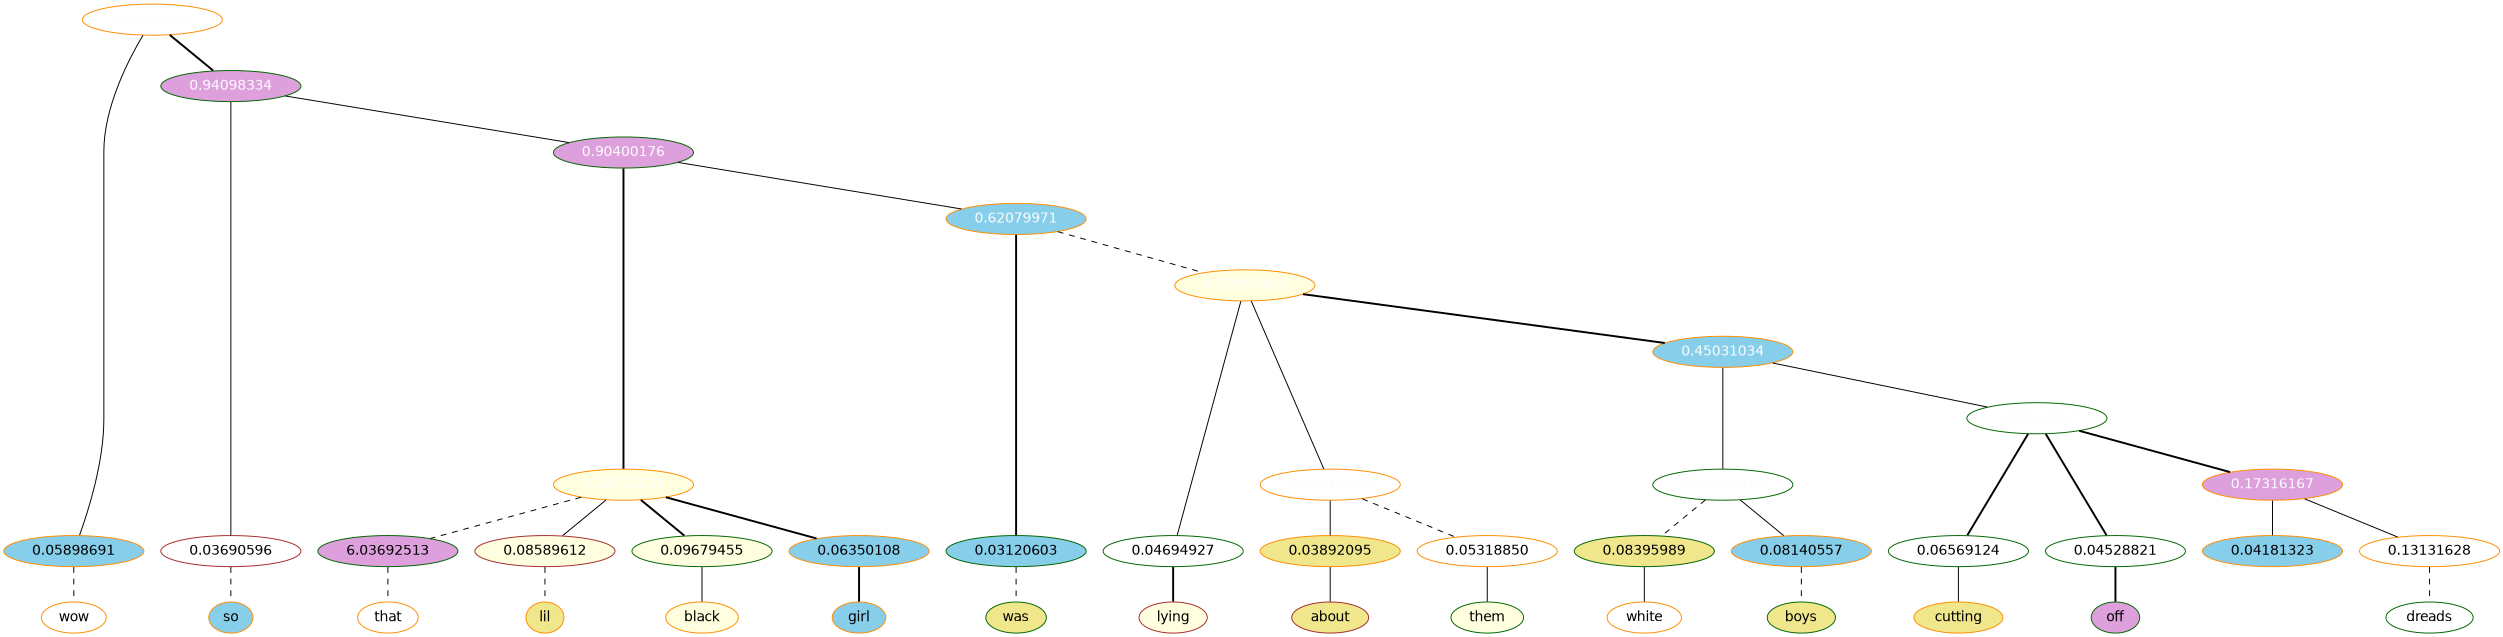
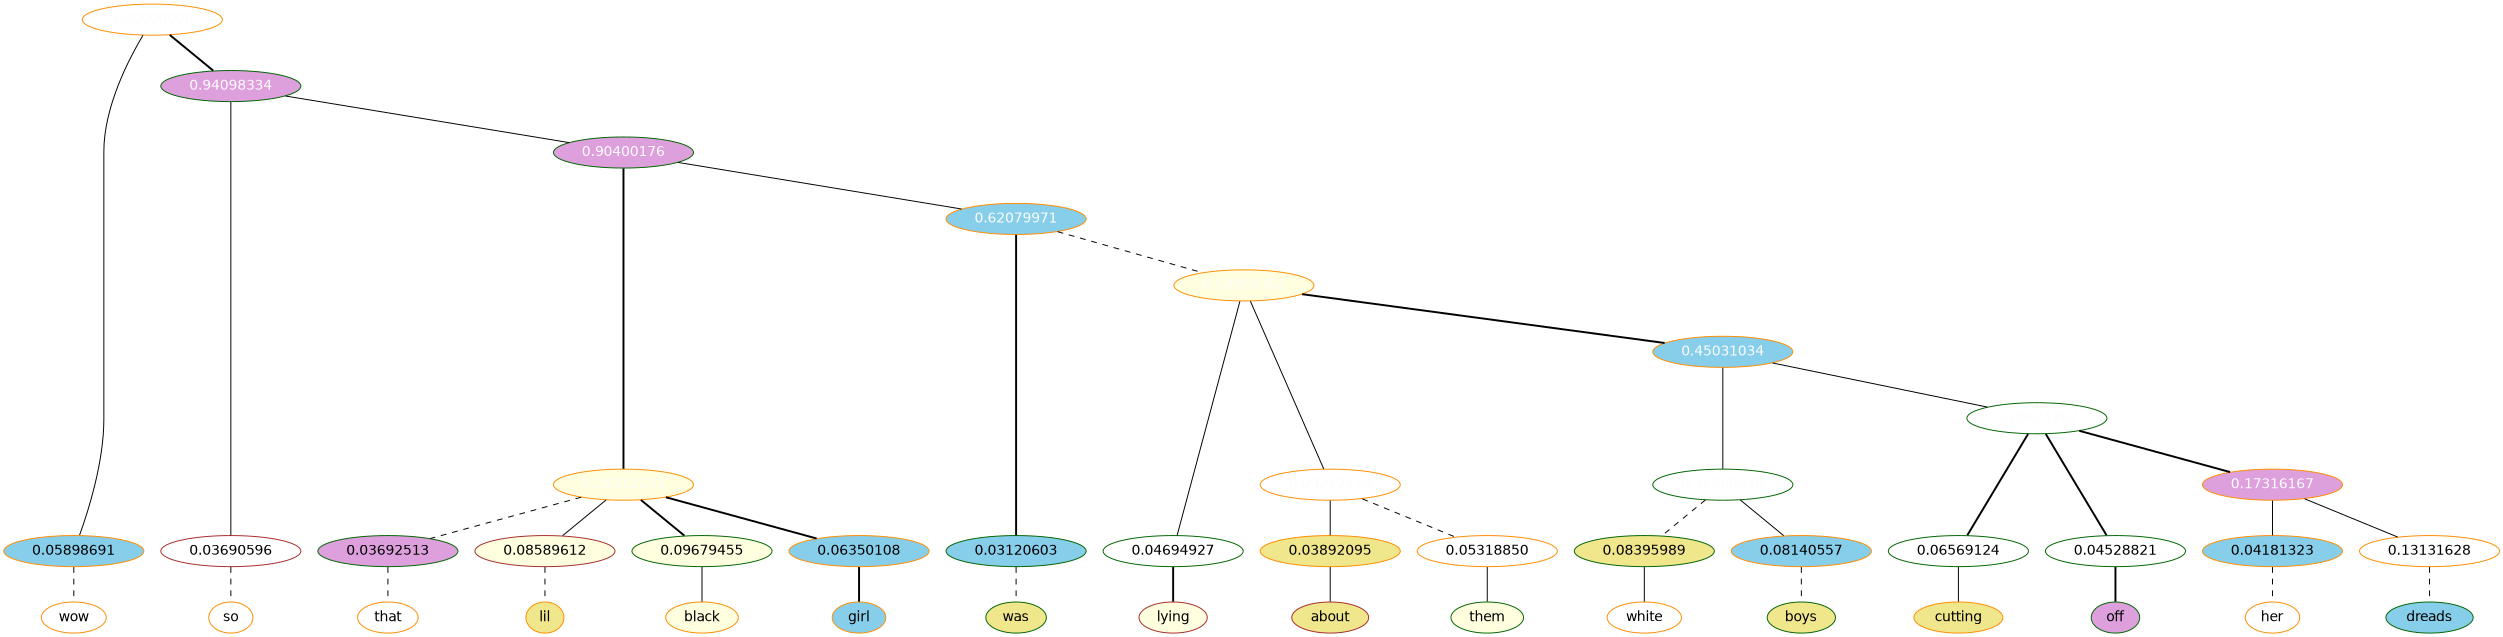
node "6.03692513": label "6.03692513" -> "0.03692513"
node "so": fillcolor skyblue -> white
node "her": added
node "dreads": fillcolor white -> skyblue
